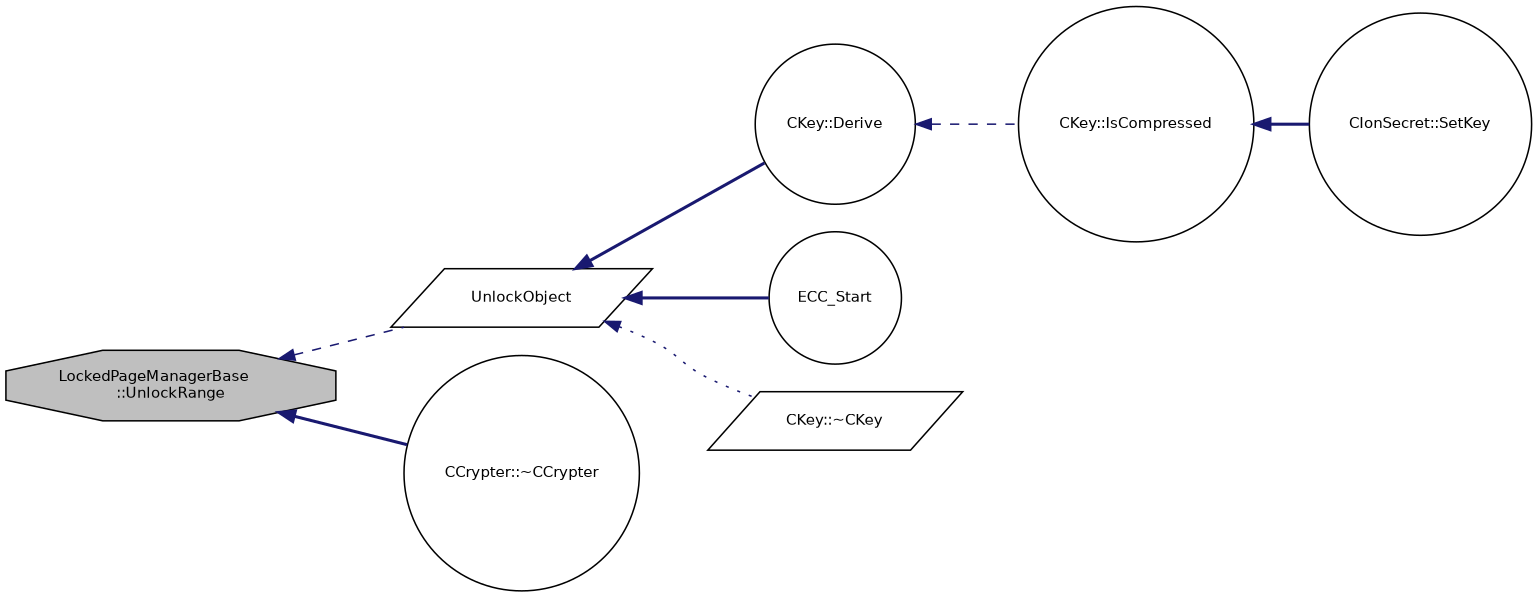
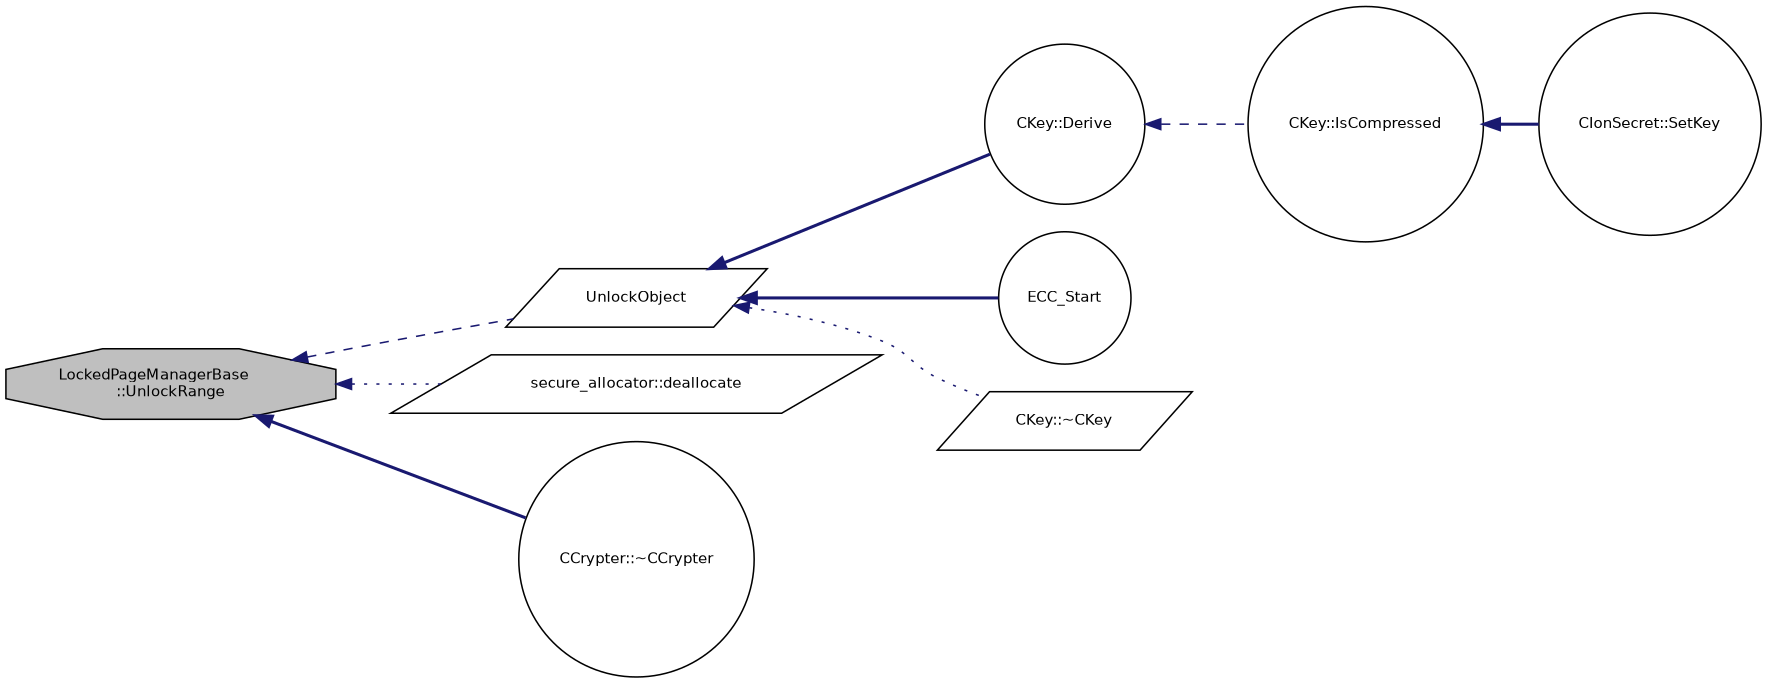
node "secure_allocator::deallocate": added
